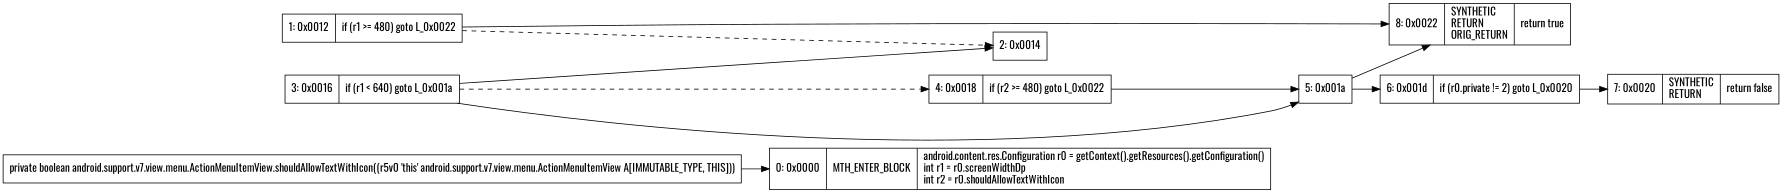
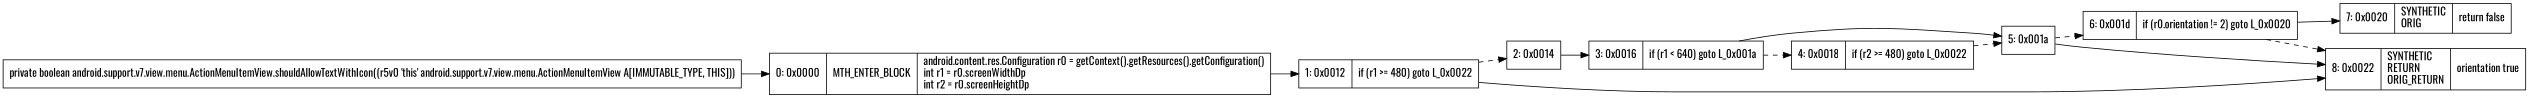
node "8: 0x0022": text "return true" -> "orientation true"
edge "6: 0x001d" -> "8: 0x0022": added
edge "3: 0x0016" -> "2: 0x0014": reversed
edge "0: 0x0000" -> "1: 0x0012": added
edge "4: 0x0018" -> "5: 0x001a": style solid -> dashed
edge "5: 0x001a" -> "6: 0x001d": style solid -> dashed
node "6: 0x001d": text "if (r0.private != 2) goto L_0x0020" -> "if (r0.orientation != 2) goto L_0x0020"
node "7: 0x0020": text "RETURN" -> "ORIG"
node "0: 0x0000": text "int r2 = r0.shouldAllowTextWithIcon" -> "int r2 = r0.screenHeightDp"
